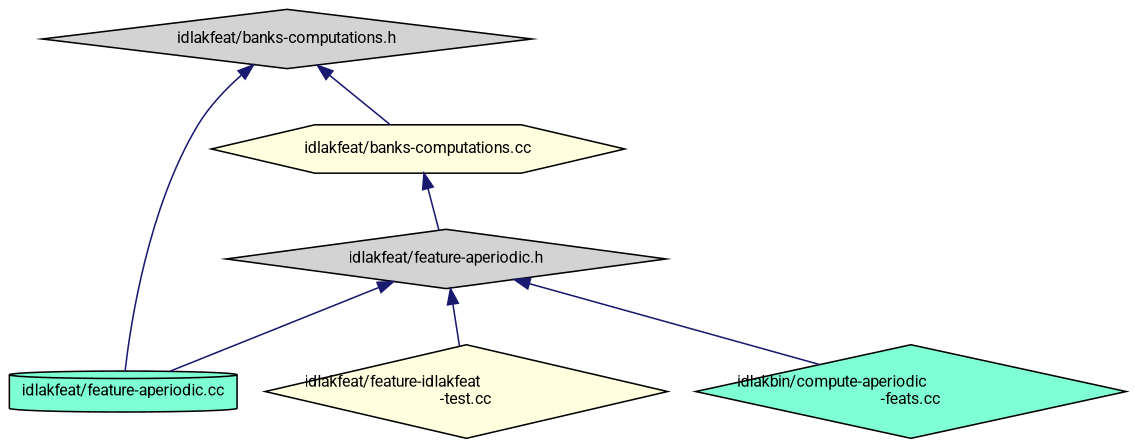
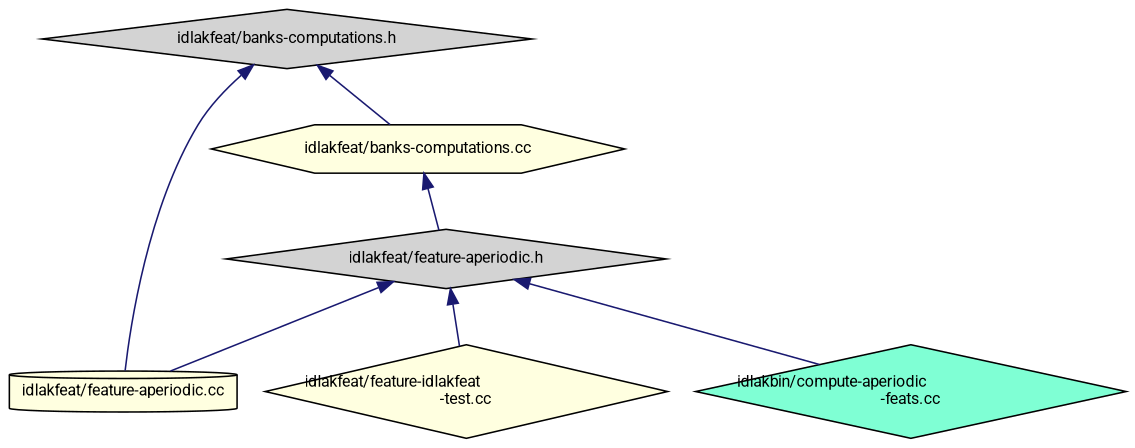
node "idlakfeat/feature-aperiodic.cc": fillcolor aquamarine -> lightyellow
